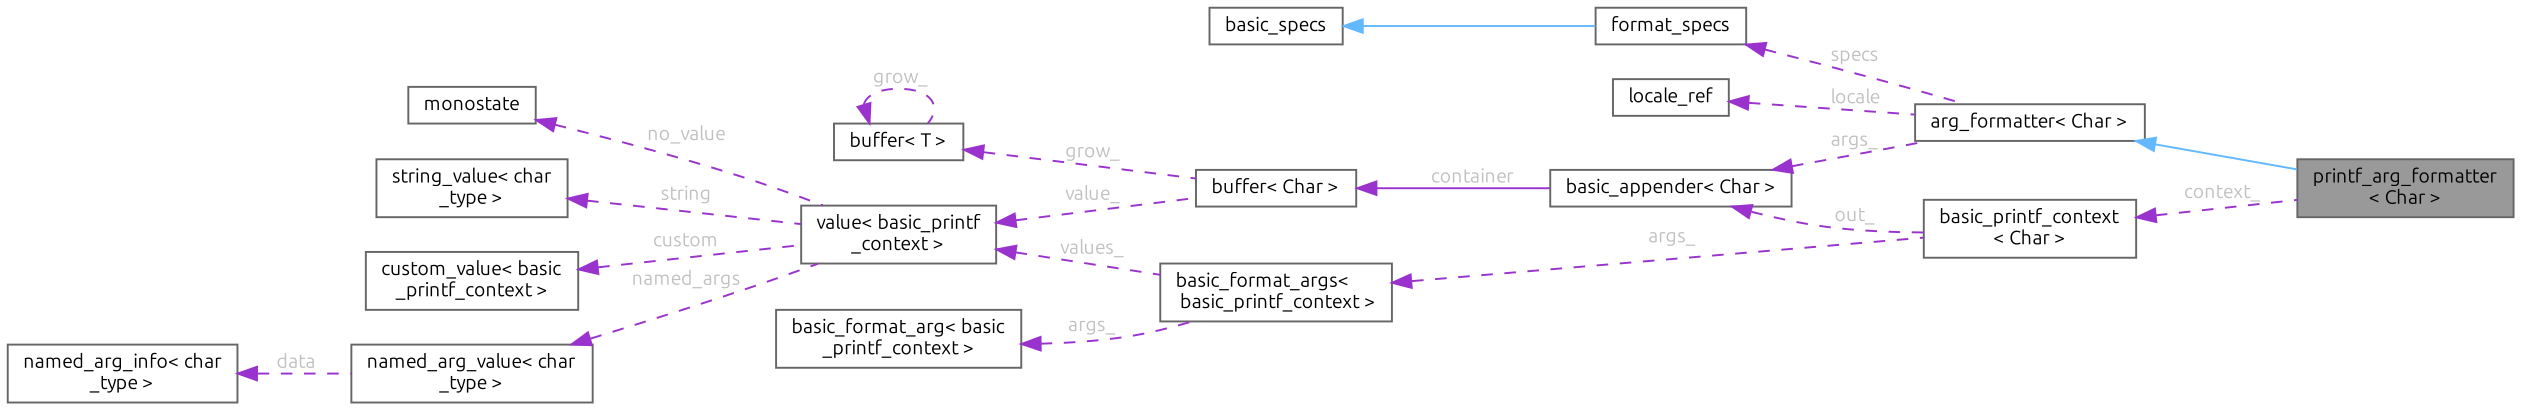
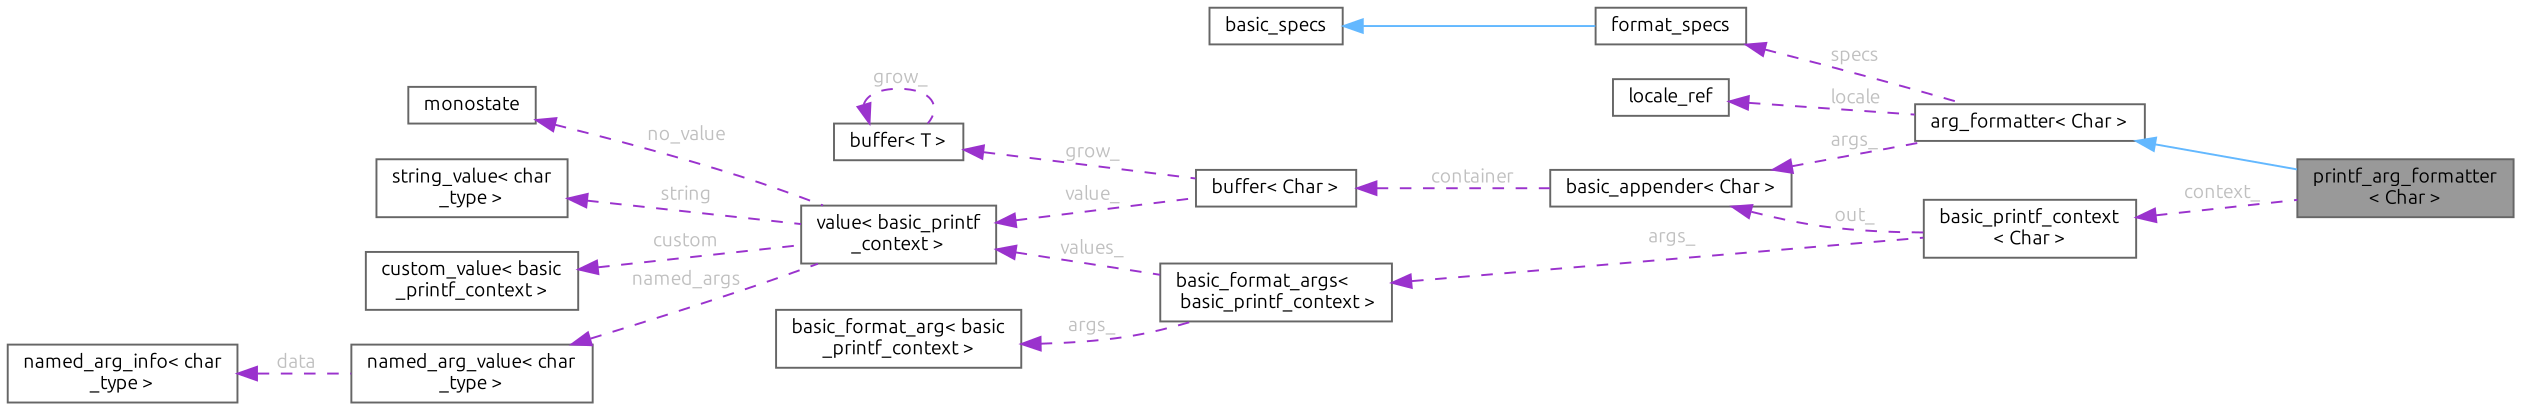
edge "basic_appender< Char >" -> "buffer< Char >": style solid -> dashed
